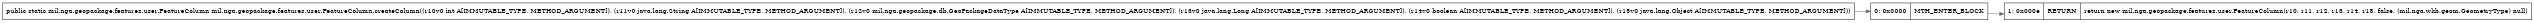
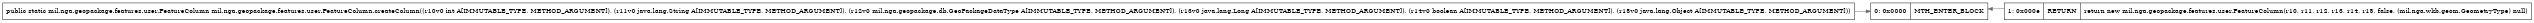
edge "0: 0x0000" -> "1: 0x000e": reversed
